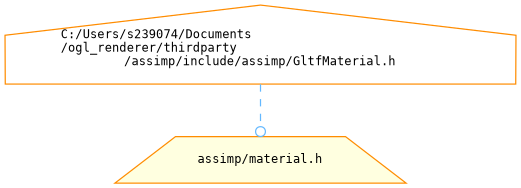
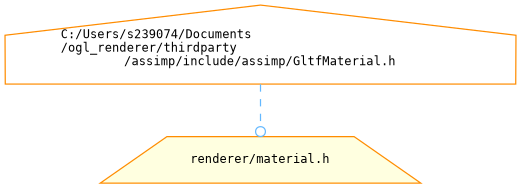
node "assimp/material.h": label "assimp/material.h" -> "renderer/material.h"
